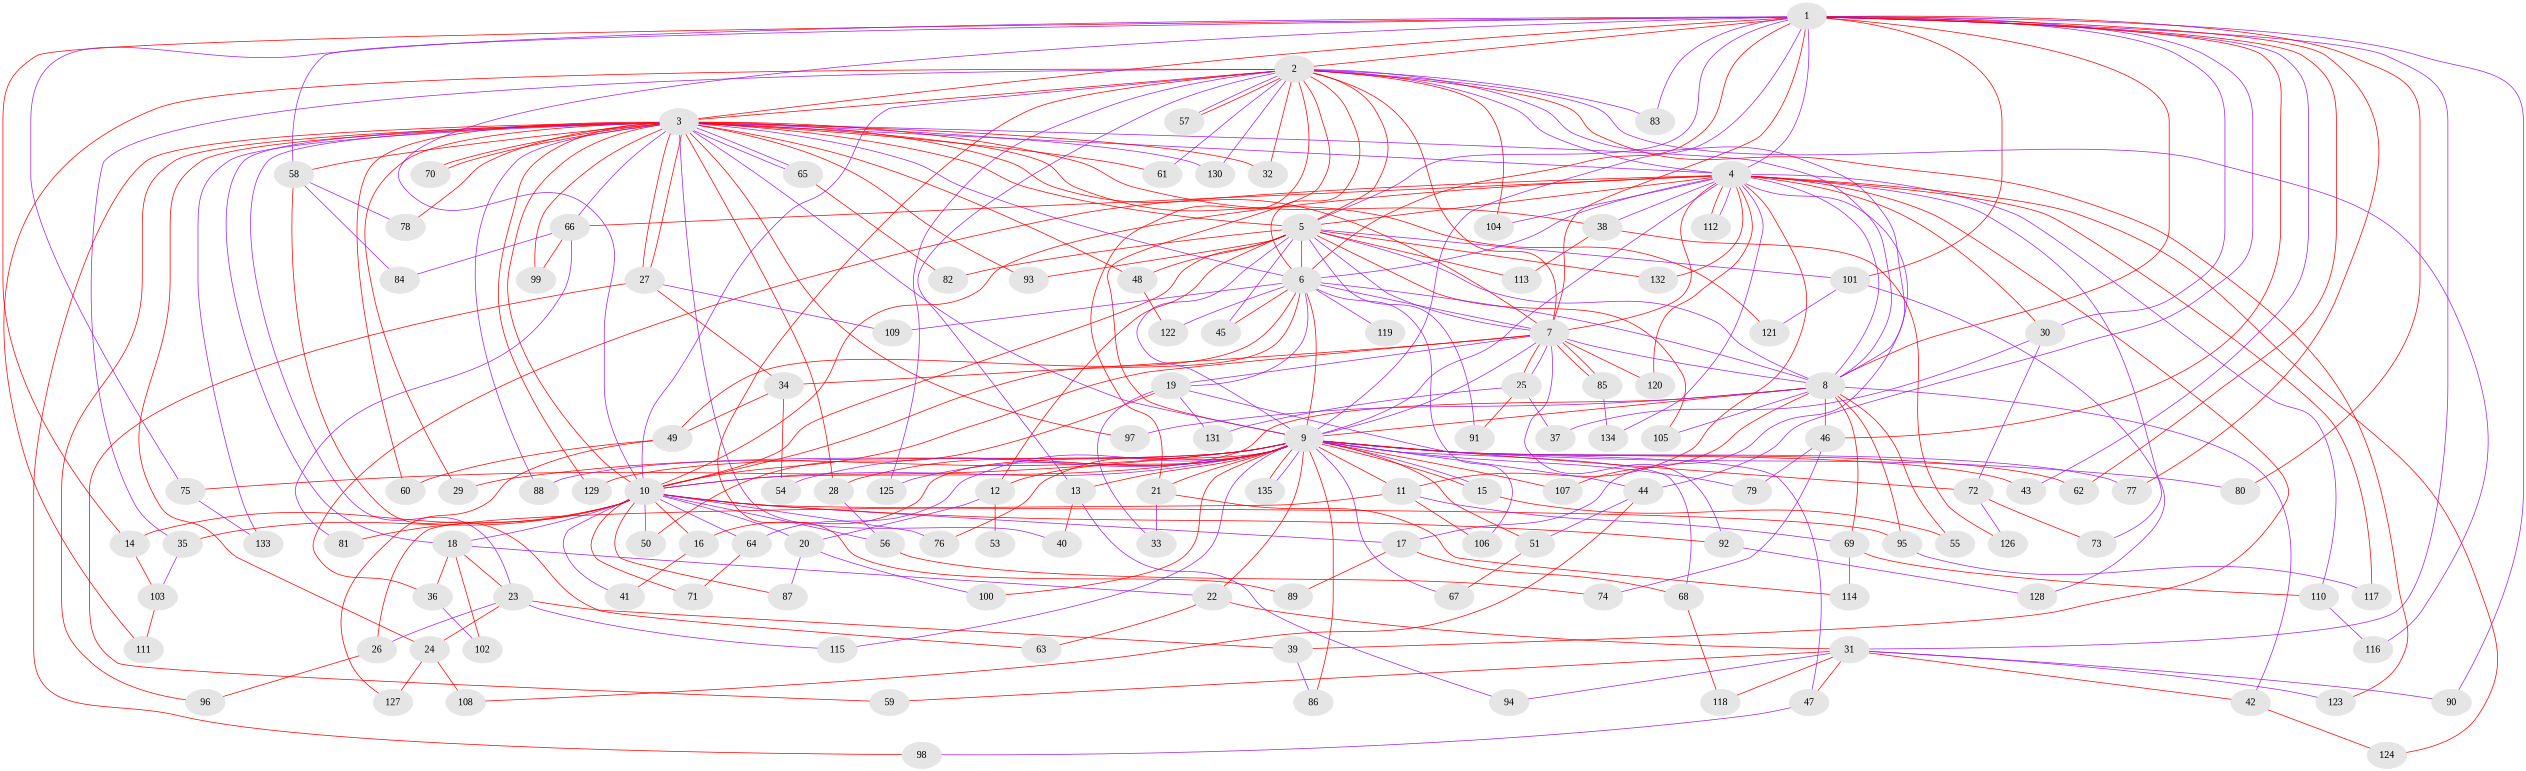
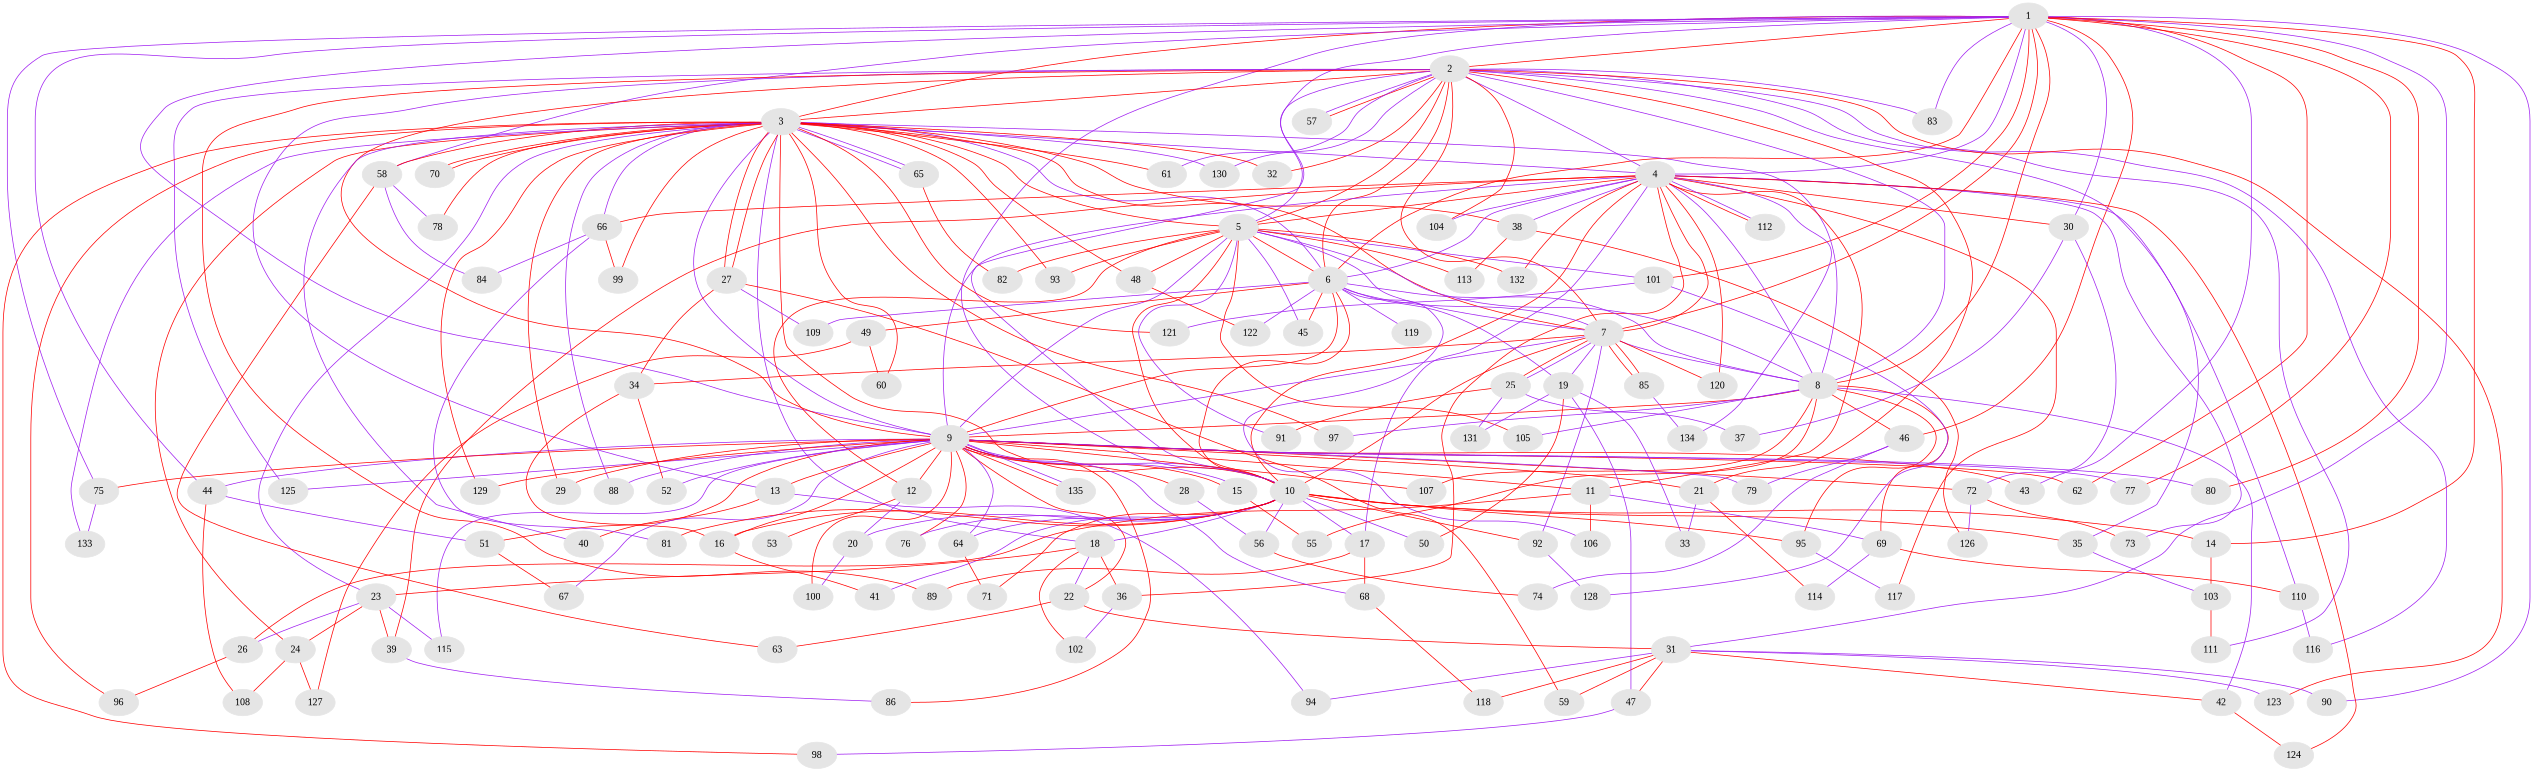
edge "2" -- "111": color red -> purple
edge "3" -- "28": removed
edge "34" -- "49": now "34" -- "16"
edge "8" -- "10": removed
node "54": label "54" -> "52"
node "87": removed
